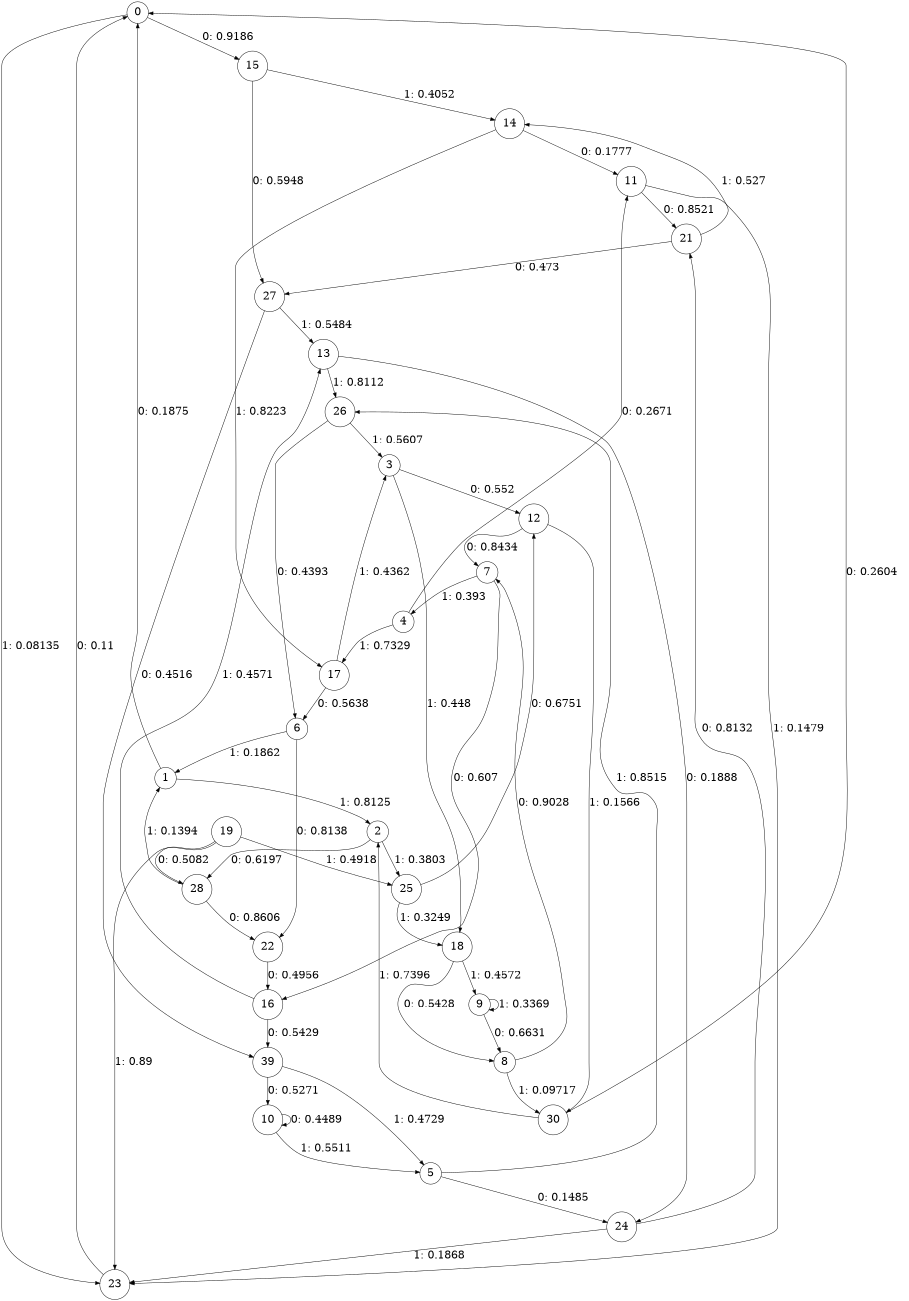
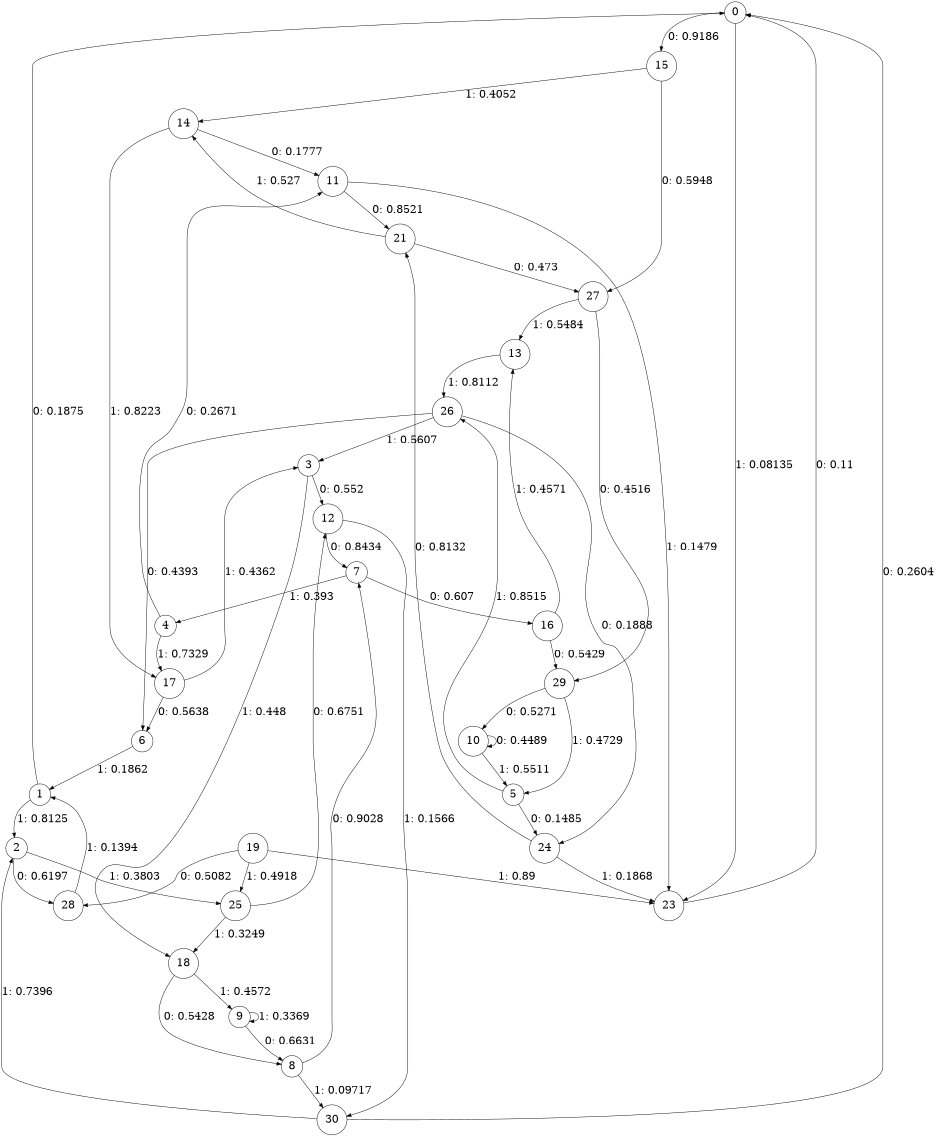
edge "13" -> "24": now "26" -> "24"
node "22": removed
node "39": label "39" -> "29"
